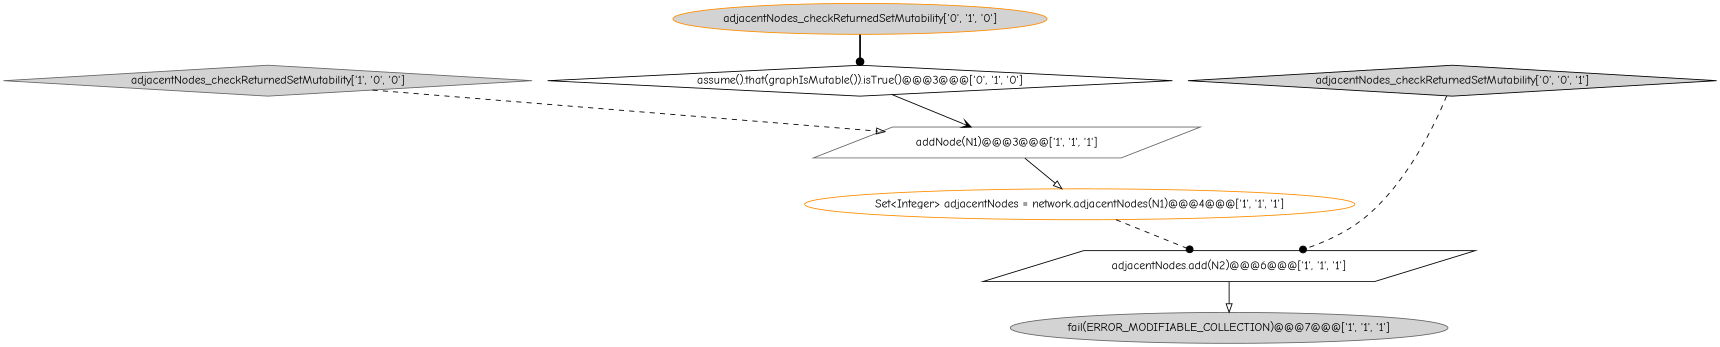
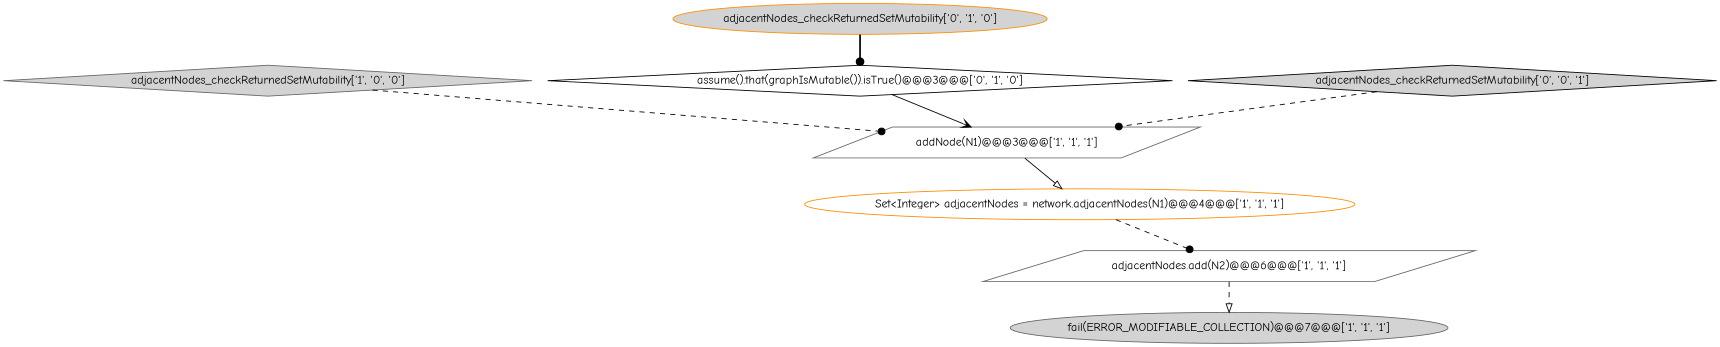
edge "adjacentNodes_checkReturnedSetMutability['1', '0', '0']" -> "addNode(N1)@@@3@@@['1', '1', '1']": arrowhead onormal -> dot
edge "adjacentNodes_checkReturnedSetMutability['0', '0', '1']" -> "adjacentNodes.add(N2)@@@6@@@['1', '1', '1']": now "adjacentNodes_checkReturnedSetMutability['0', '0', '1']" -> "addNode(N1)@@@3@@@['1', '1', '1']"
node "adjacentNodes.add(N2)@@@6@@@['1', '1', '1']": color black -> gray40
edge "adjacentNodes.add(N2)@@@6@@@['1', '1', '1']" -> "fail(ERROR_MODIFIABLE_COLLECTION)@@@7@@@['1', '1', '1']": style solid -> dashed
